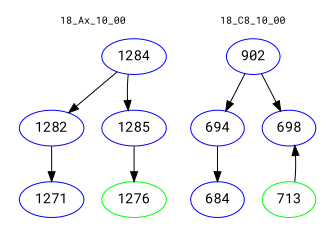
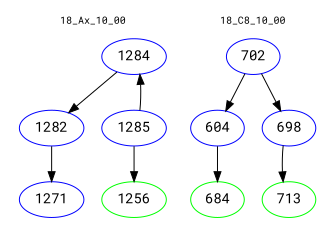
node "902": label "902" -> "702"
edge "1284" -> "1285": reversed
node "694": label "694" -> "604"
edge "713" -> "698": reversed
node "1276": label "1276" -> "1256"
node "684": color blue -> green
